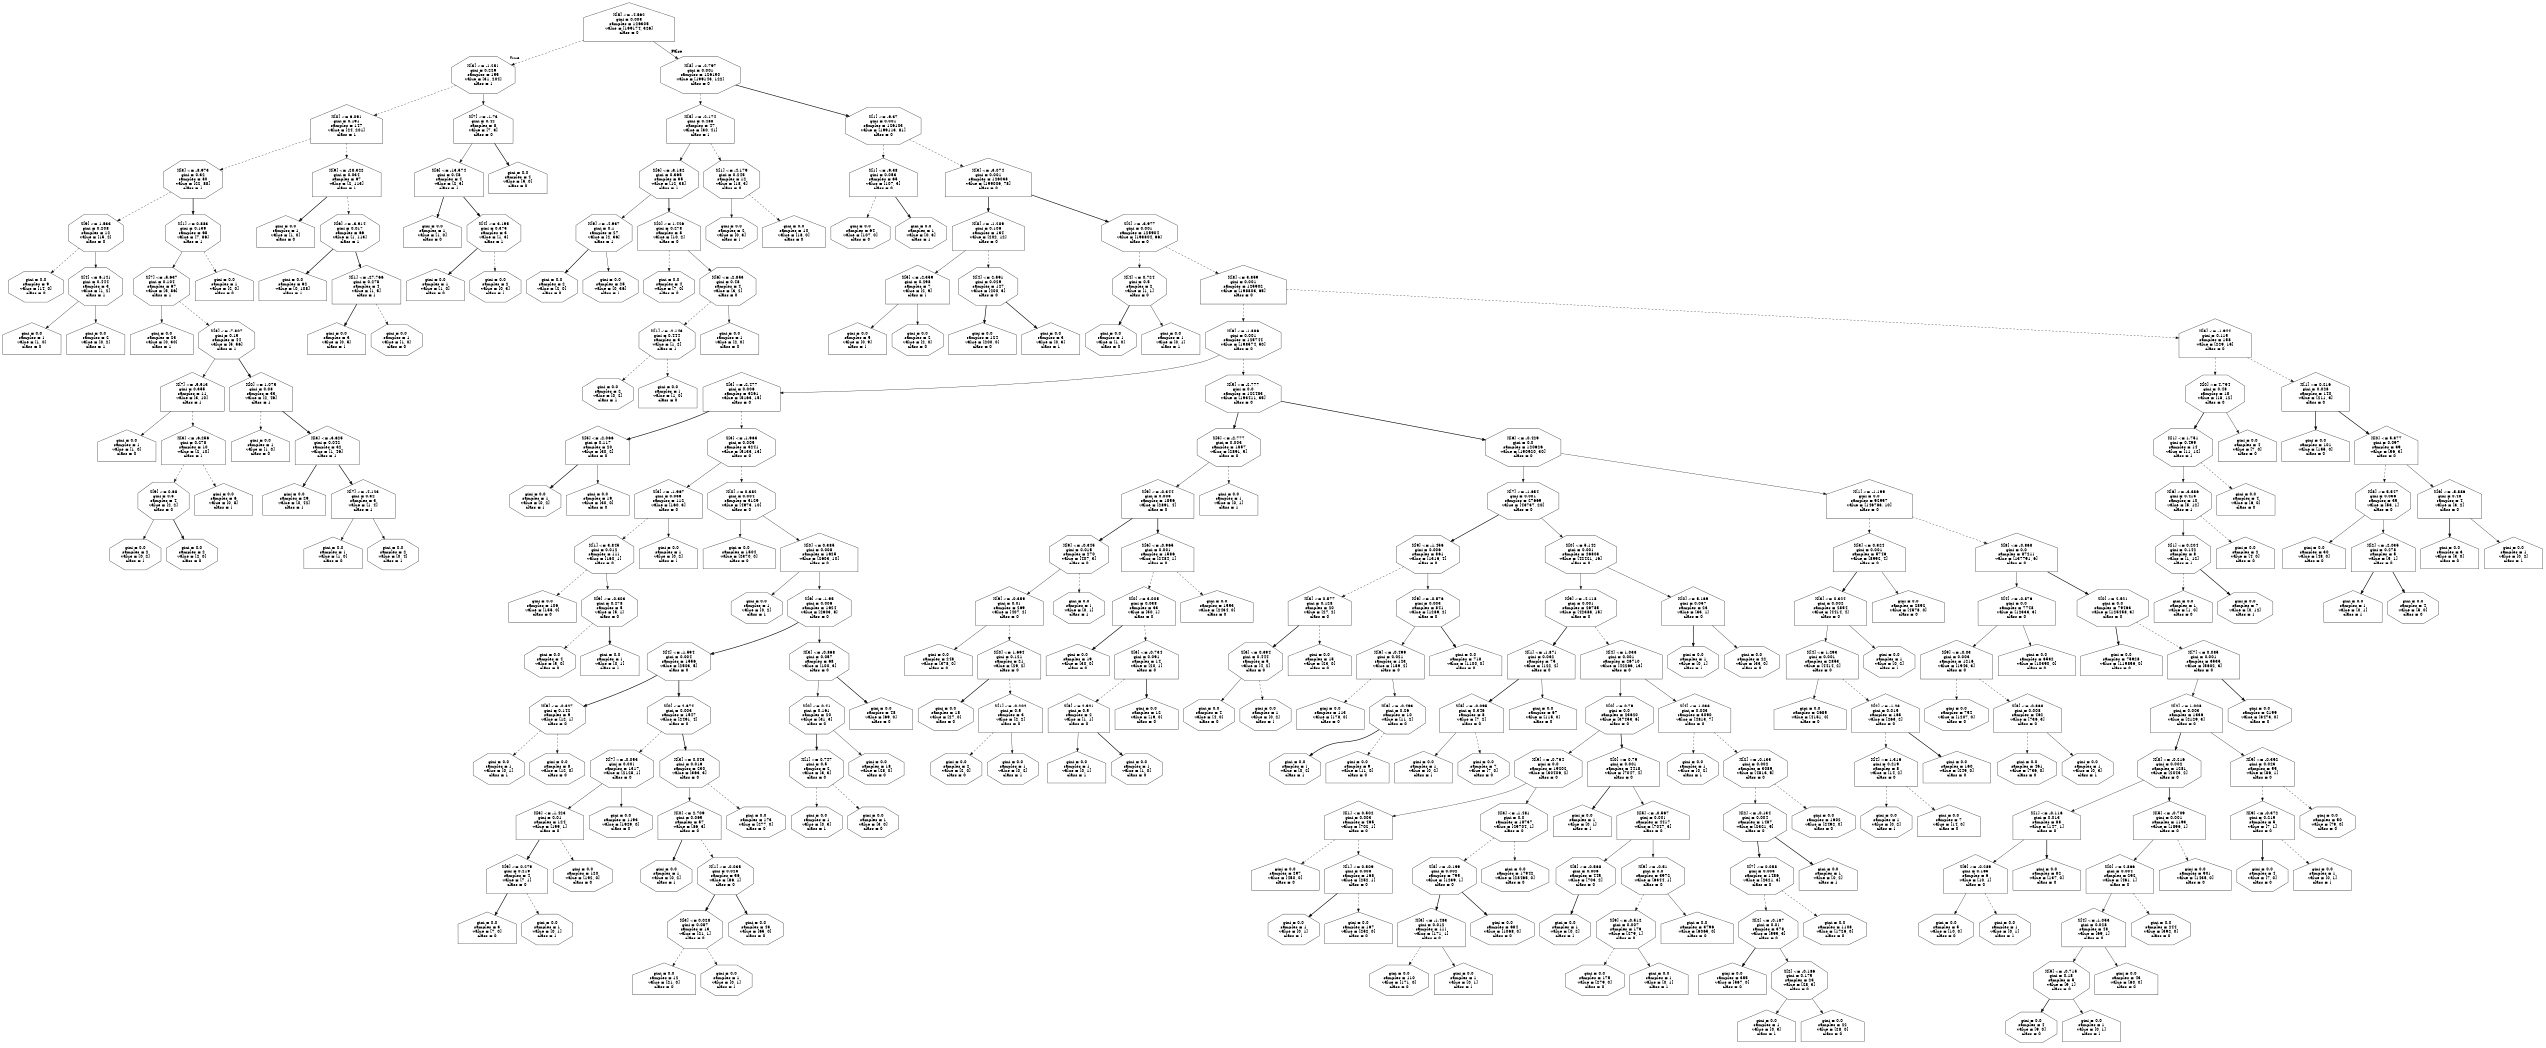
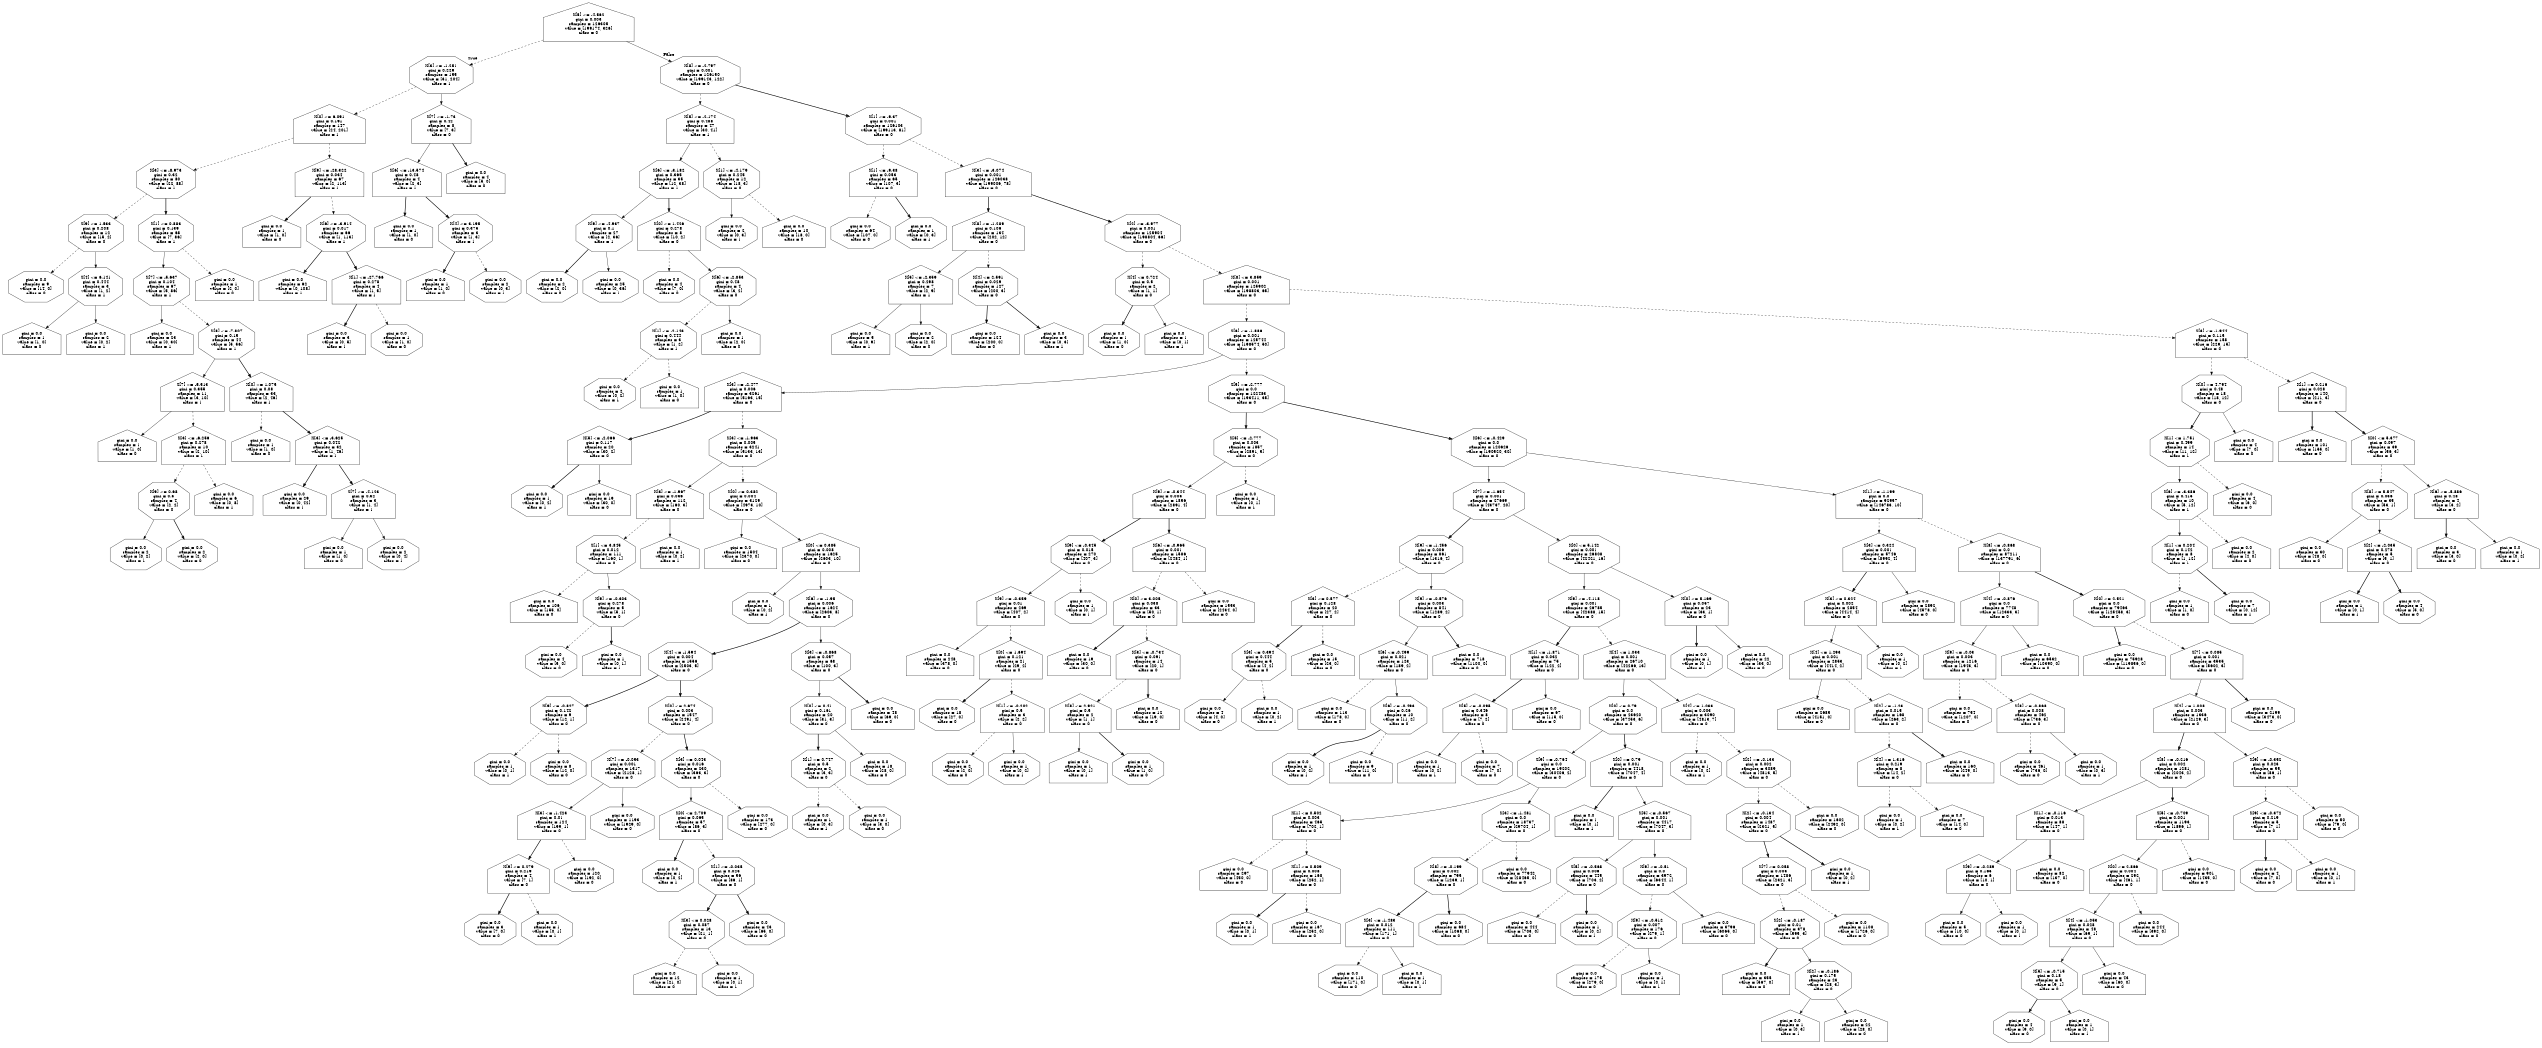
node "gini = 0.0 samples = 17942 value = [28465, 0] class = 0": label "gini = 0.0 samples = 17942 value = [28465, 0] class = 0" -> "gini = 0.0 samples = 77942 value = [28465, 0] class = 0"
node "gini = 0.0 samples = 3 value = [7, 0] class = 0": shape house -> octagon
node "gini = 0.0 samples = 444 value = [703, 0] class = 0": added
